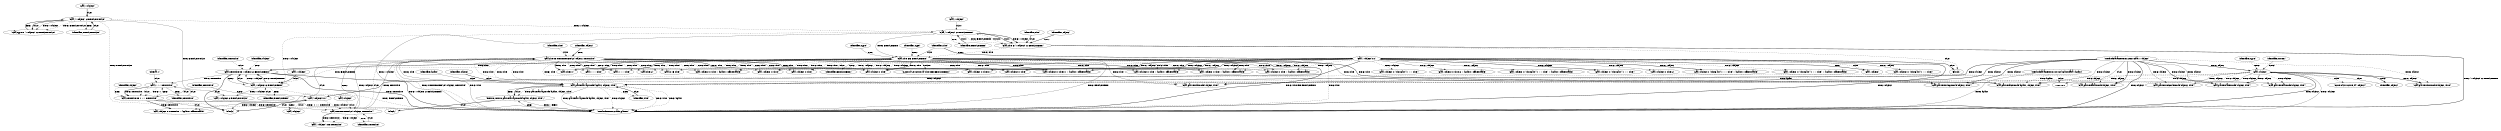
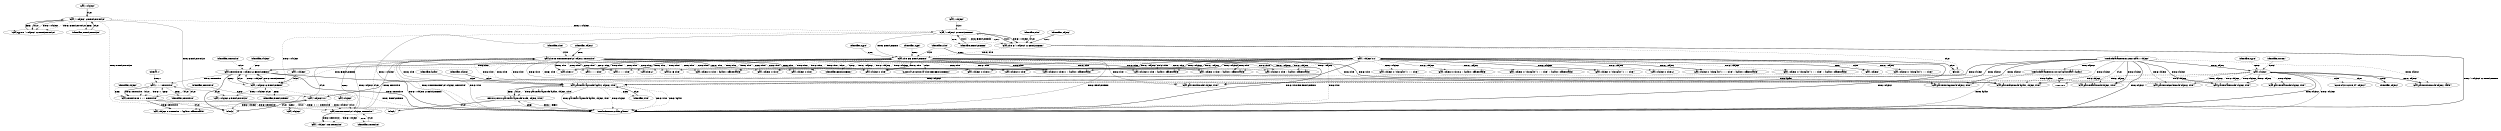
edge "(Call,size = (**object) & BPLIST_FILL)" -> "(Call,(**object) & BPLIST_FILL)": label "MASK: " -> "CFG: "
edge "(Call,size == BPLIST_FILL)" -> "(ControlStructure,if (size == BPLIST_FILL))": label "MASK: " -> "AST: "
edge "(Literal,1)" -> "(Call,1 << next_size)": label "AST: " -> "DDG: 1"
edge "(MethodParameterIn,const char** object)" -> "(Call,parse_real_node(object, size))": now "(MethodParameterIn,const char** object)" -> "(MethodParameterIn,struct bplist_data *bplist)"
edge "(Call,size = UINT_TO_HOST(*object, next_size))" -> "(Call,parse_dict_node(bplist, object, size))": added, label "DDG: size"
node "(Call,parse_uint_node(object, size))": label "(Call,parse_uint_node(object, size))" -> "(Call,parse_uint_node(object, table))"
node "(Return,return parse_array_node(bplist, object, size);)": label "(Return,return parse_array_node(bplist, object, size);)" -> "(Return,return parse_array_node(node, object, size);)"
